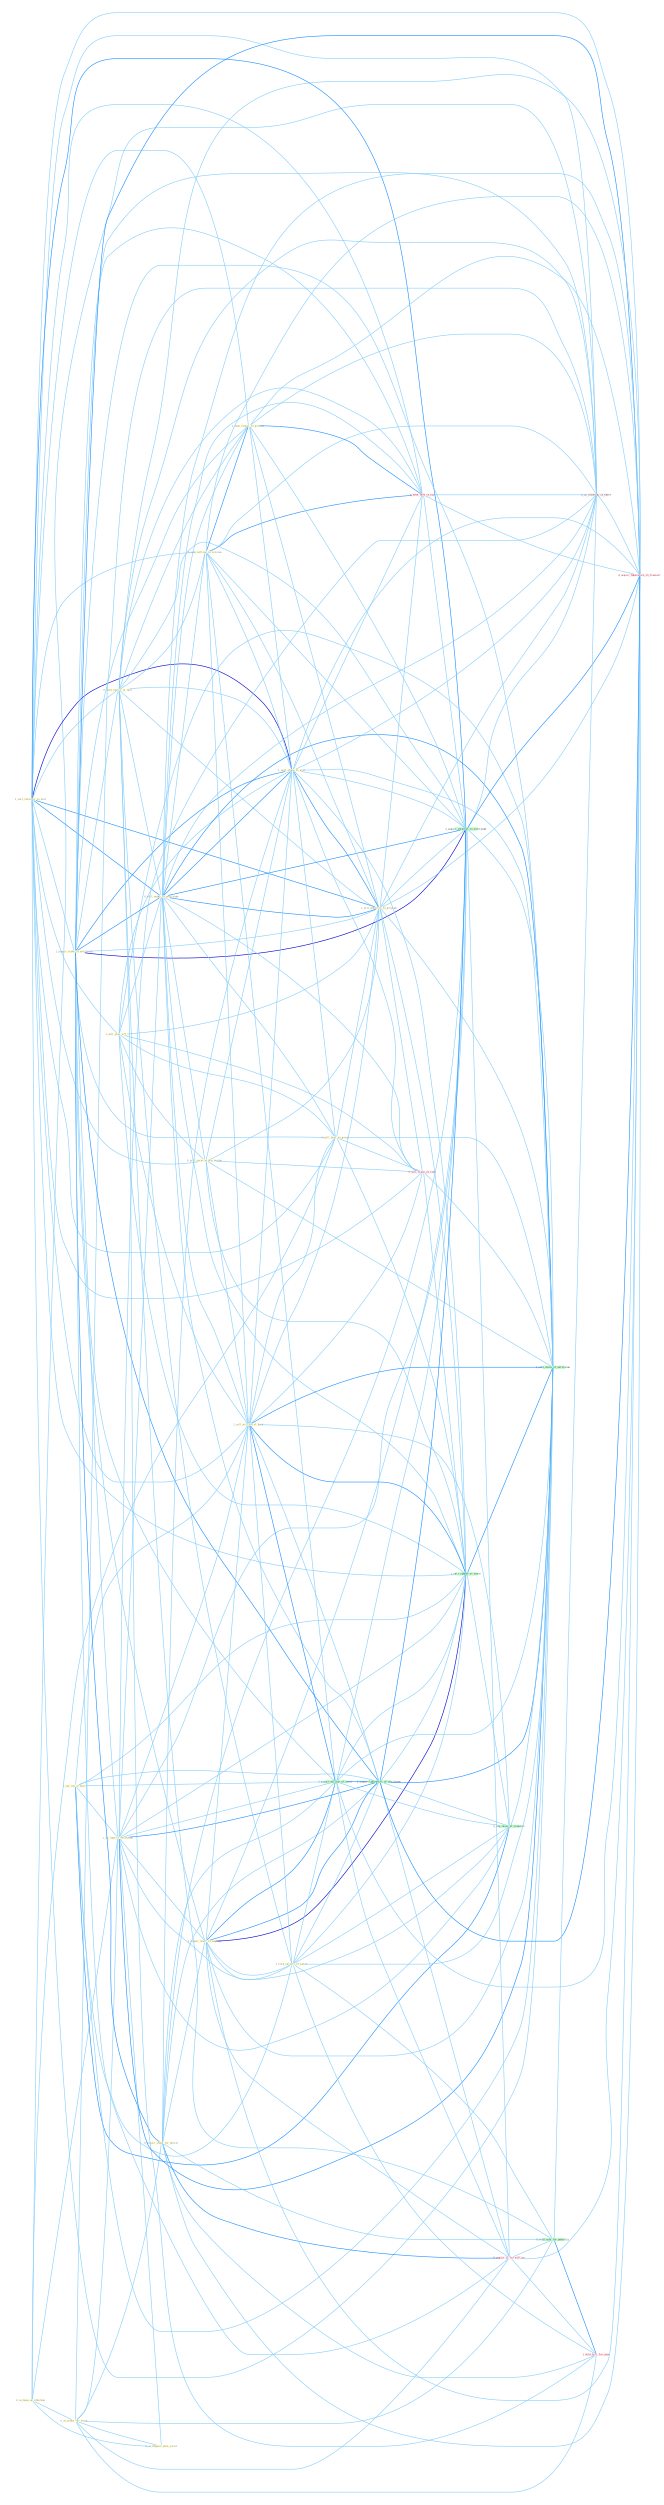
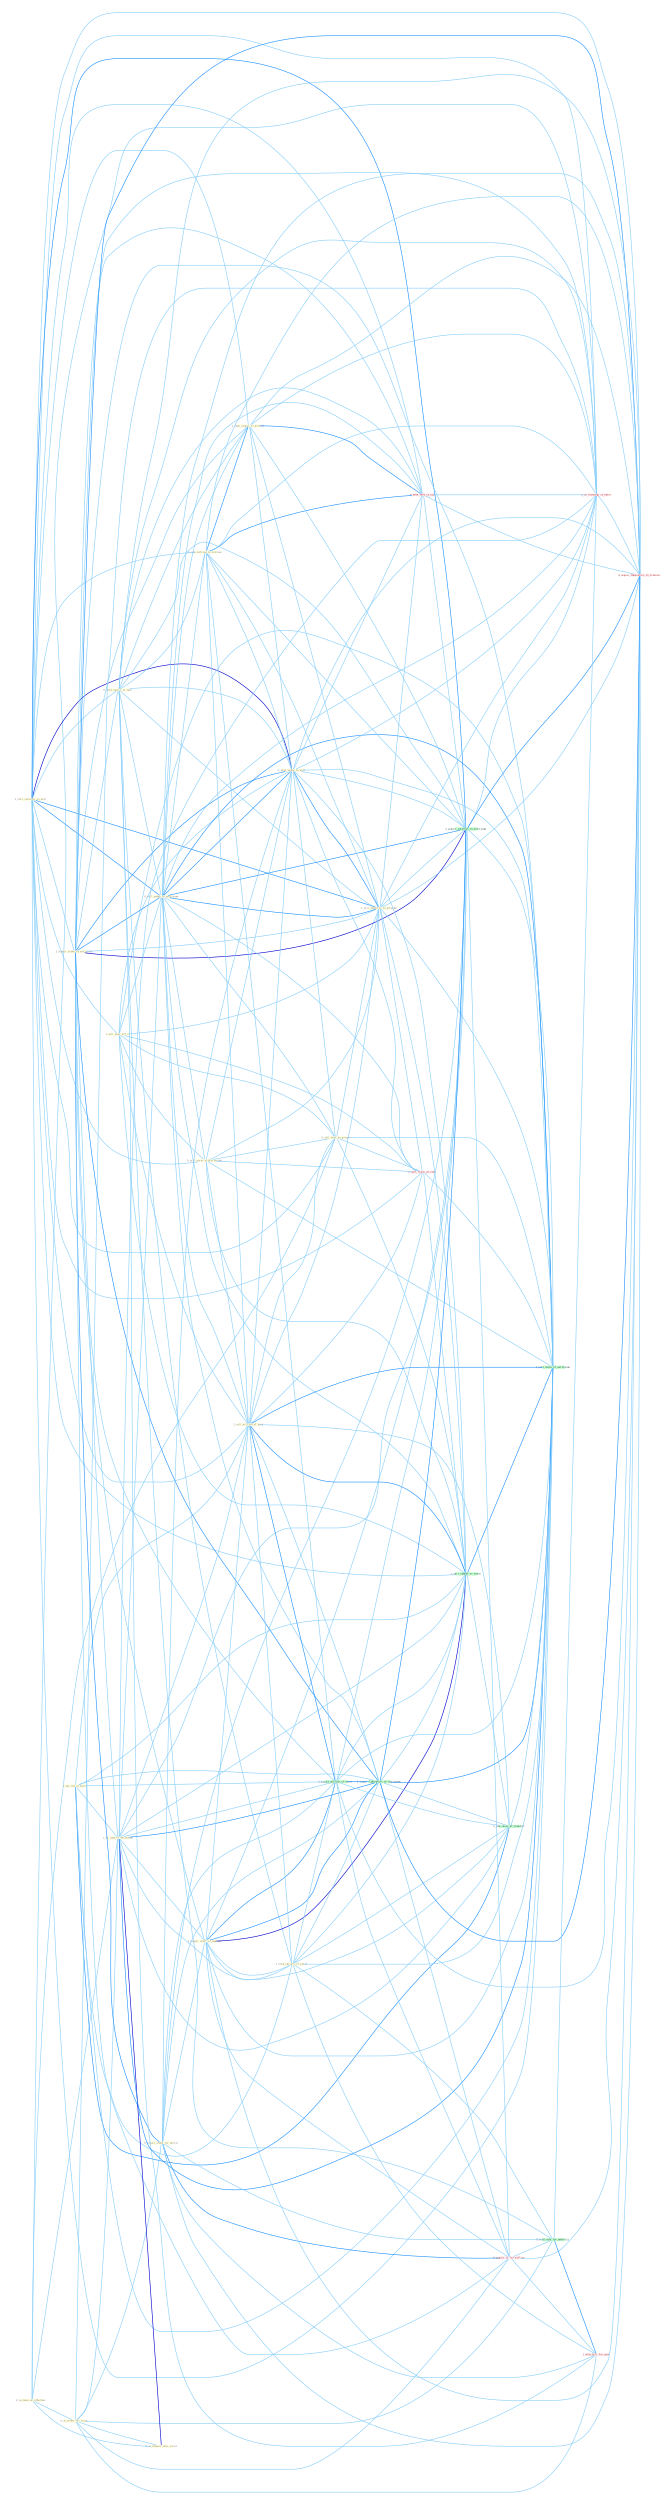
node "0_us_techniqu_in_heart": fontcolor #2f4f4f -> #b22222
edge "1_acquir_stake_in_entitynam" -- "0_sell_busi_as_group": now "0_sell_secur_within_border" -- "0_sell_busi_as_group"
edge "1_us_logo_of_entitynam" -- "0_us_dispers_dure_incid": color #87cefa -> #0000cd
